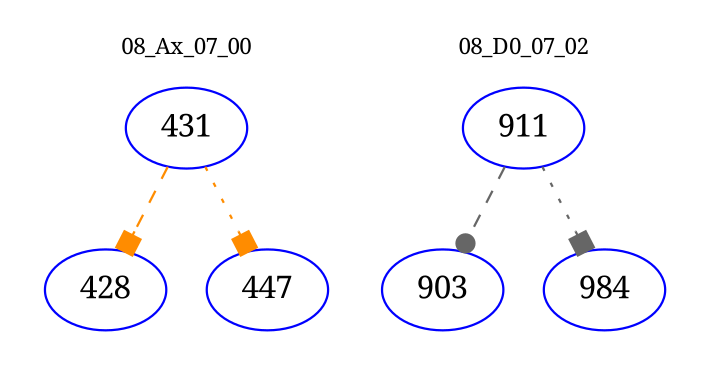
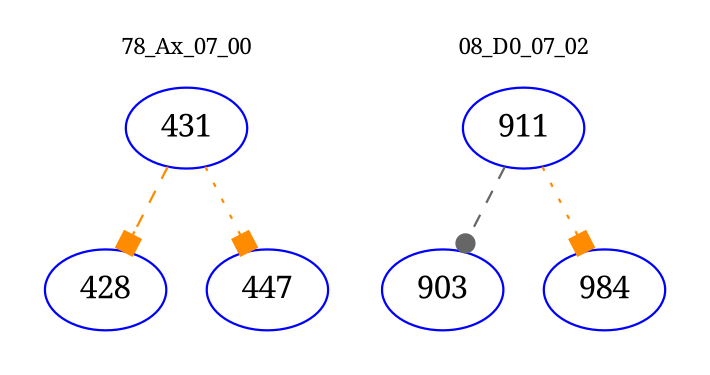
cluster "08_Ax_07_00": label "08_Ax_07_00" -> "78_Ax_07_00"
edge "911" -> "984": color gray40 -> darkorange
